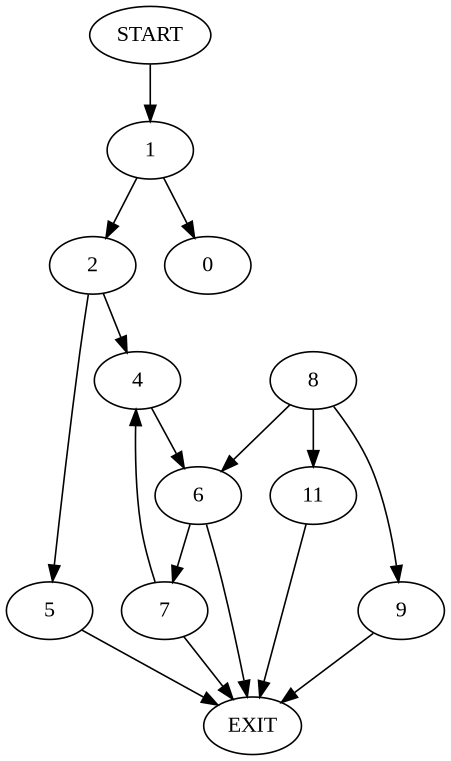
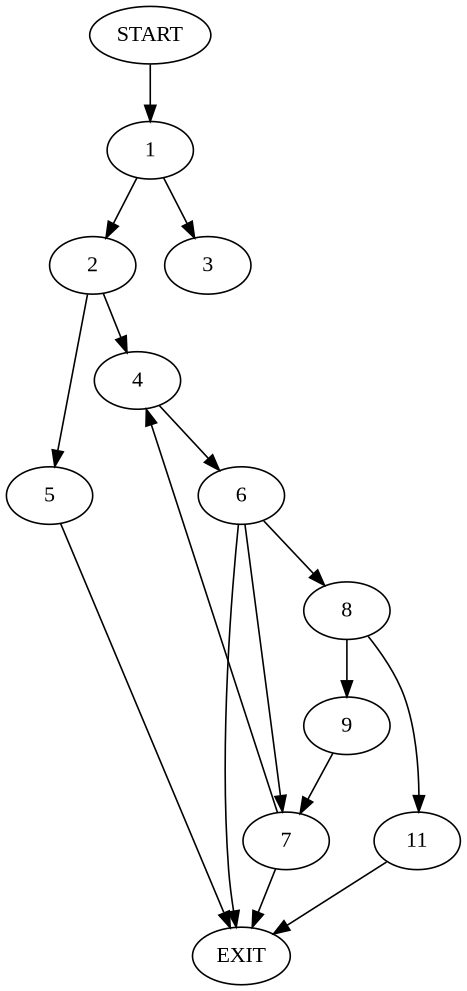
node "0": label "0" -> "3"
edge "8" -> "6": reversed
edge "9" -> "EXIT": now "9" -> "7"
